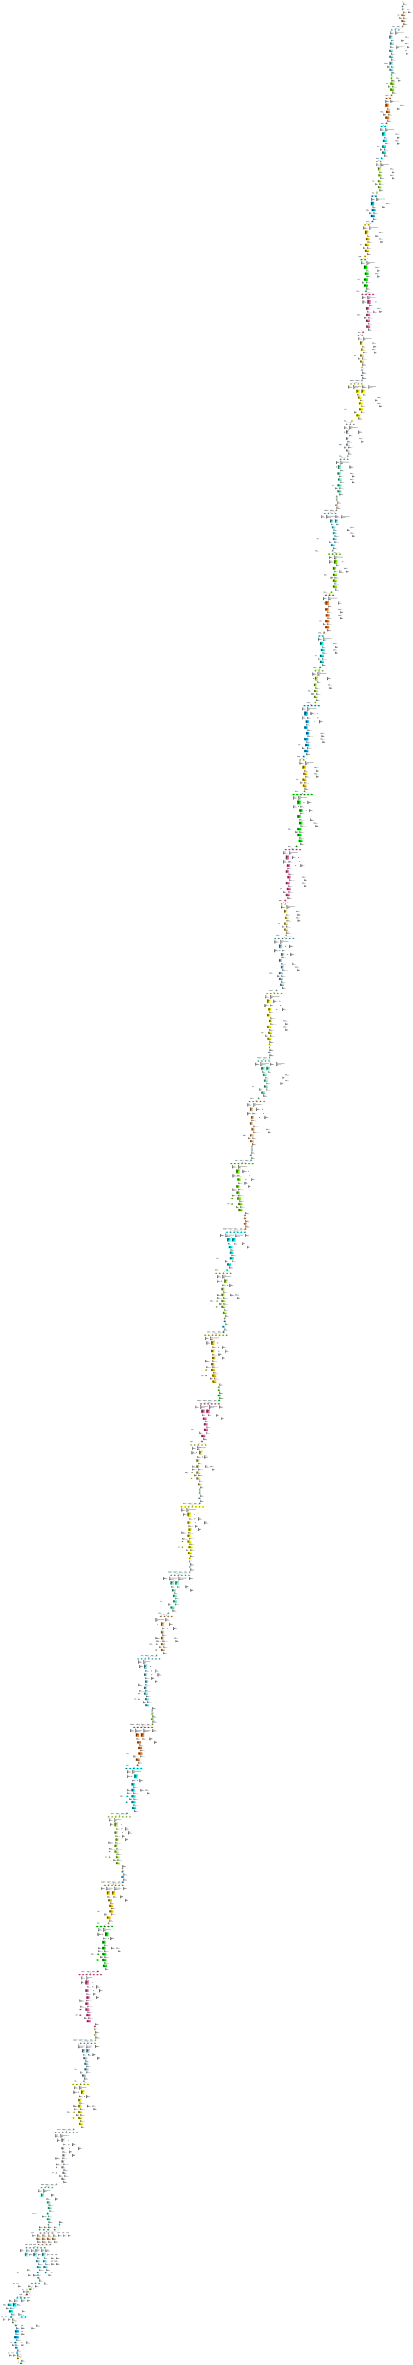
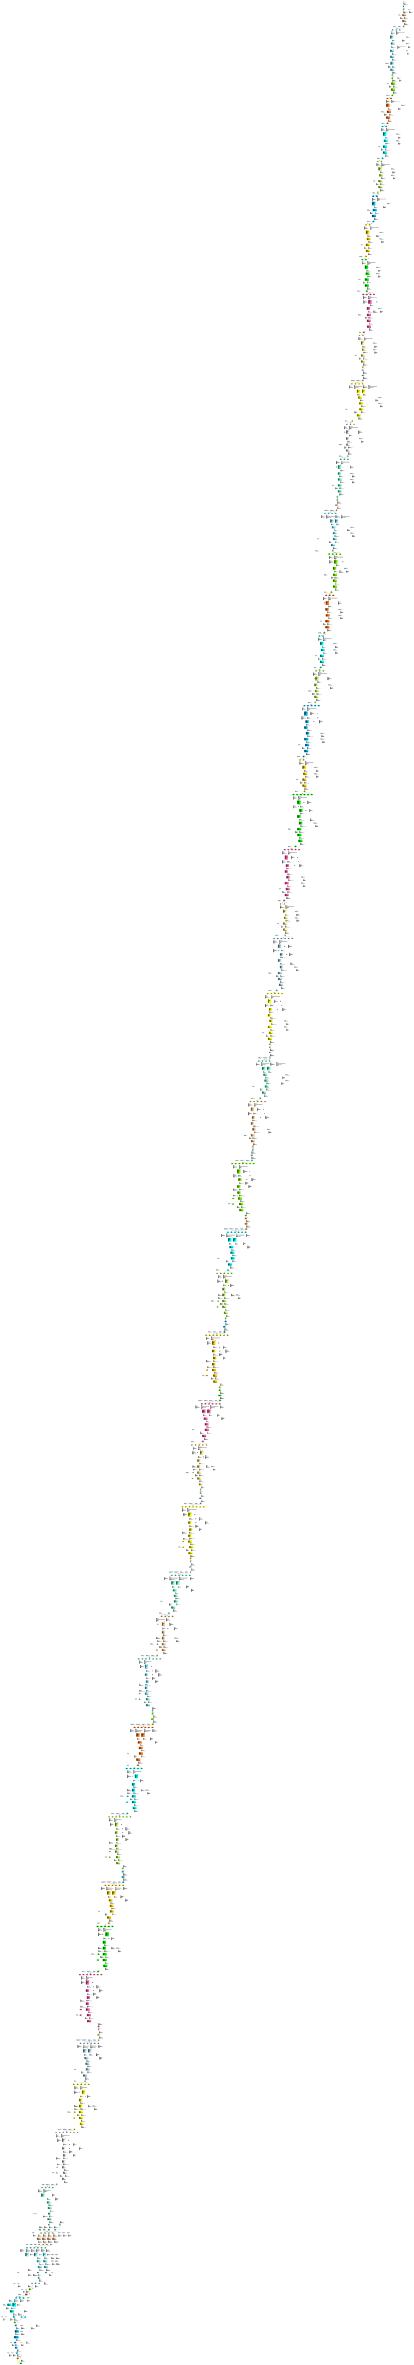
node "Dma in epoch=58. mem=1-> sw=1 axi port=1 STREAM_ENG_V2 5": added
